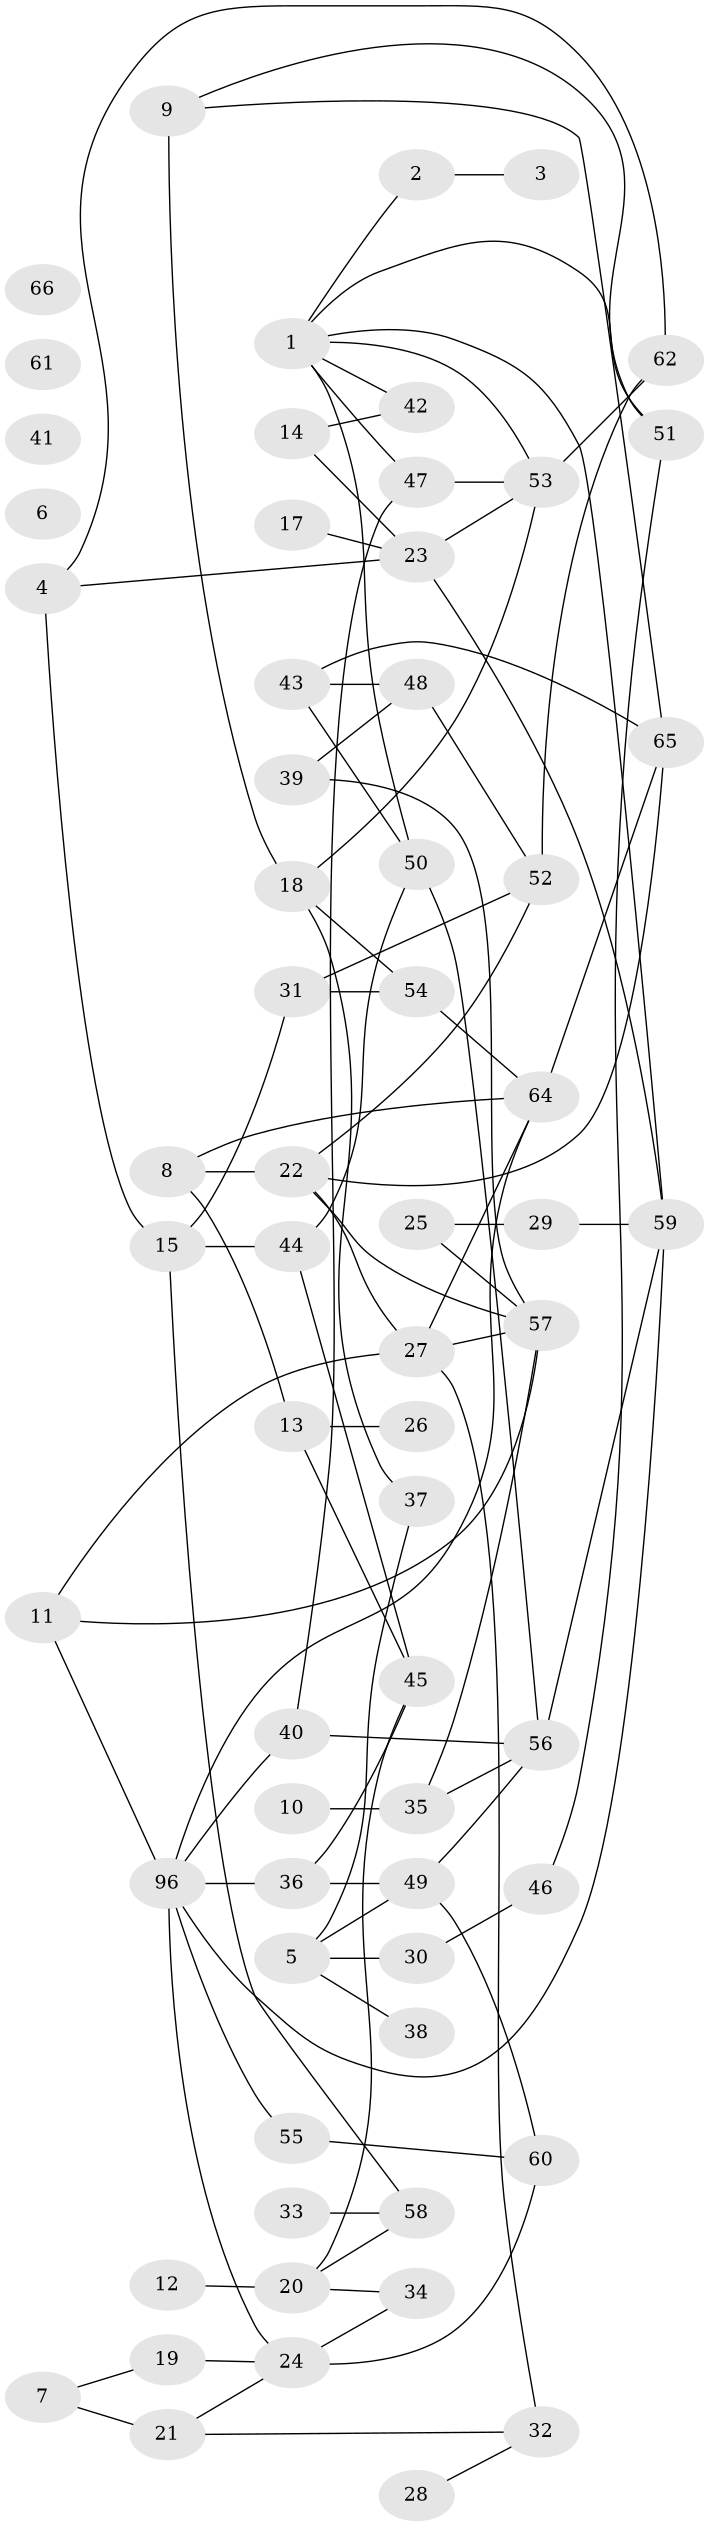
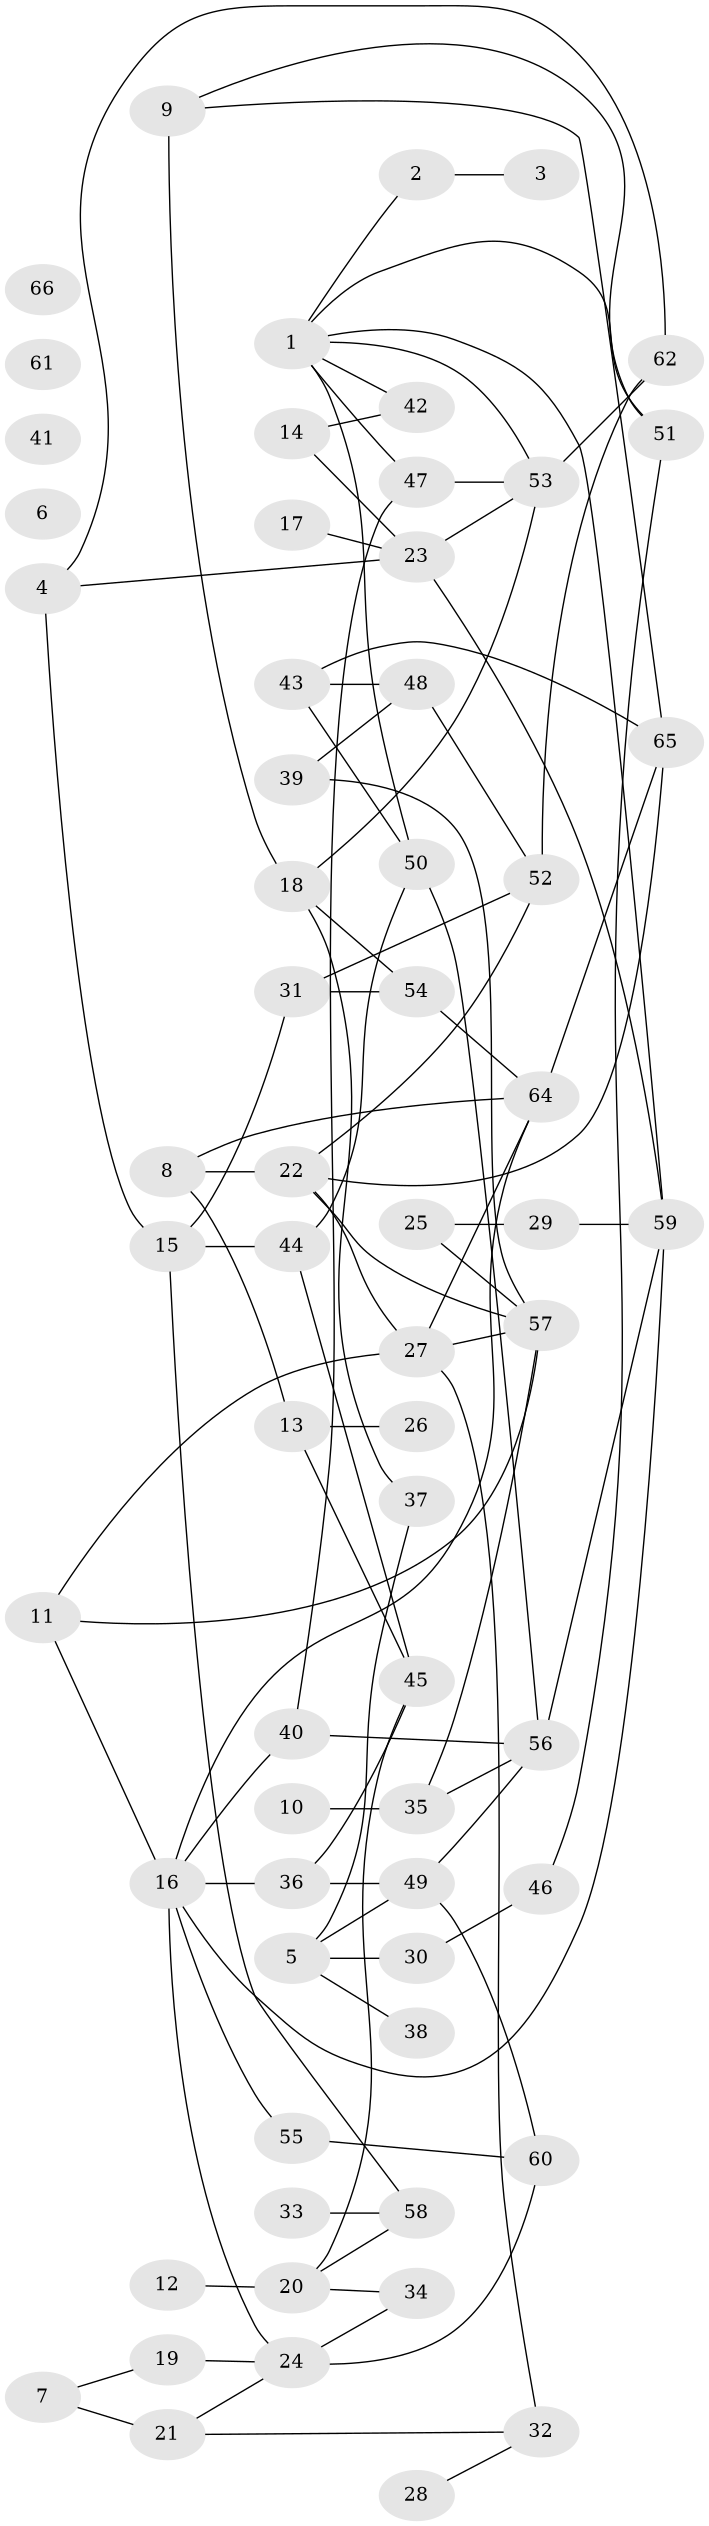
node "96": label "96" -> "16"
